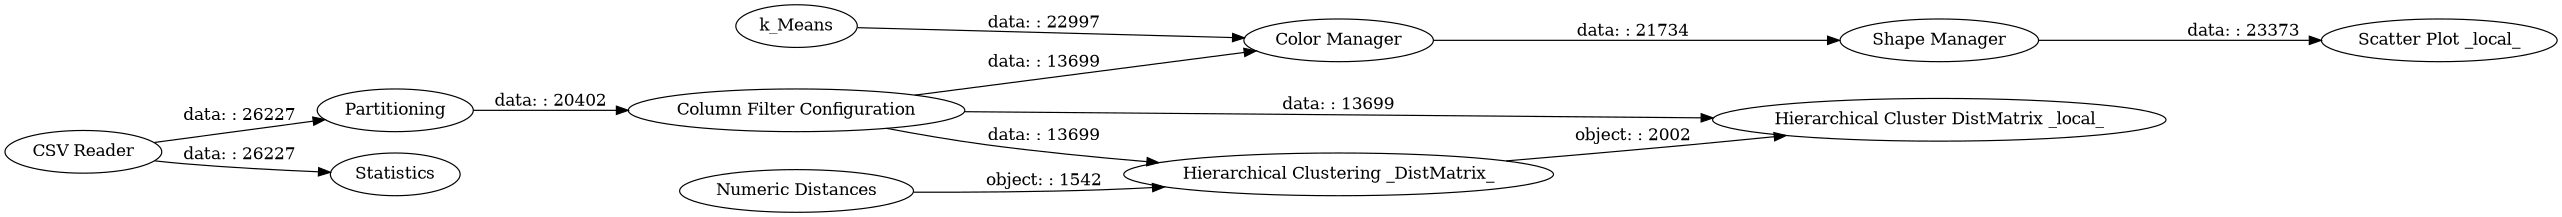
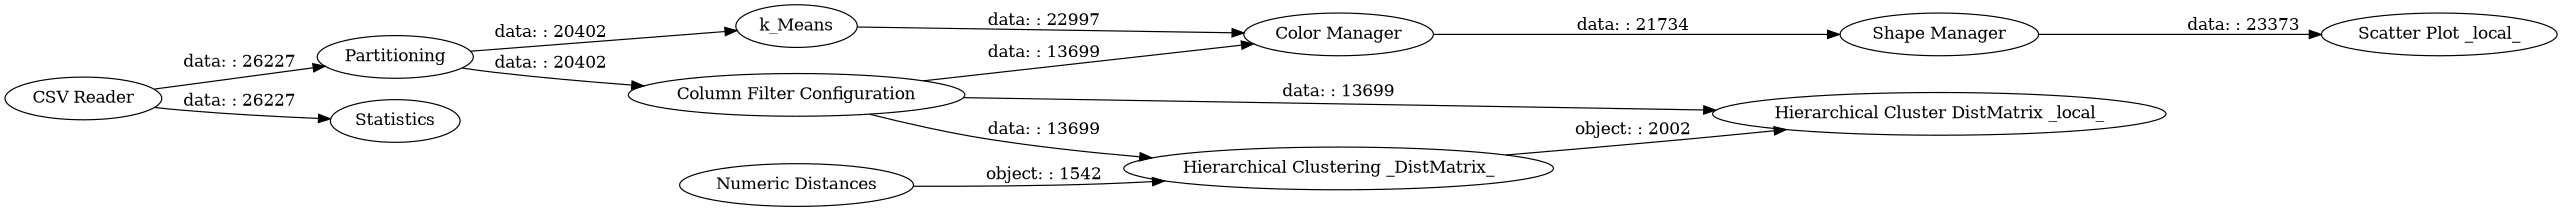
edge "Partitioning" -> "k_Means": added, label "data: : 20402"
